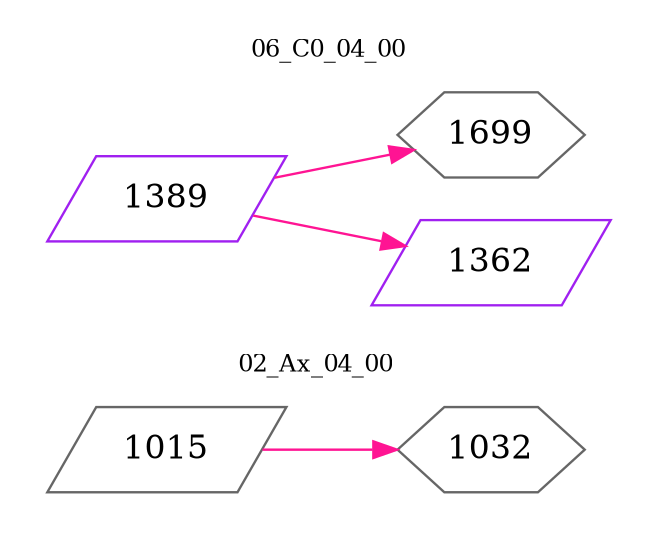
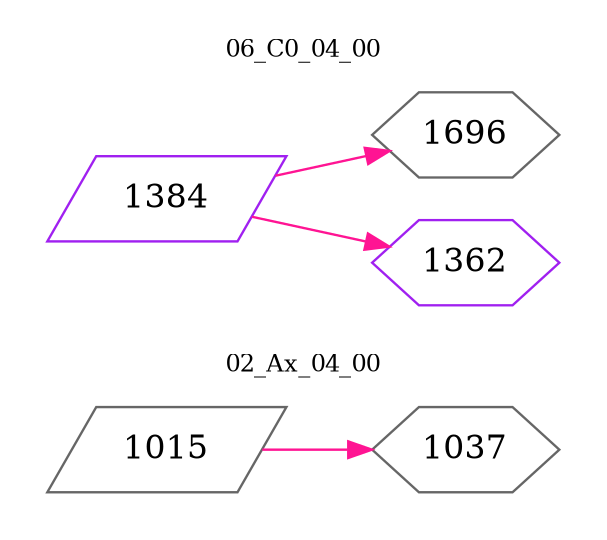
node "1699": label "1699" -> "1696"
node "1389": label "1389" -> "1384"
node "1362": shape parallelogram -> hexagon
node "1032": label "1032" -> "1037"
